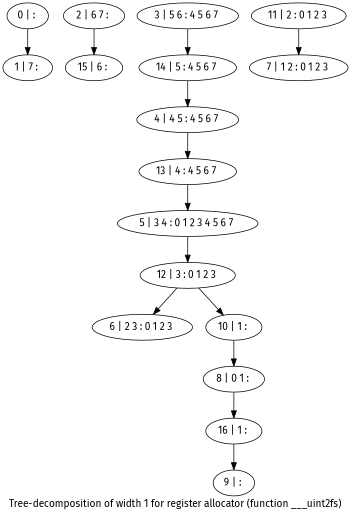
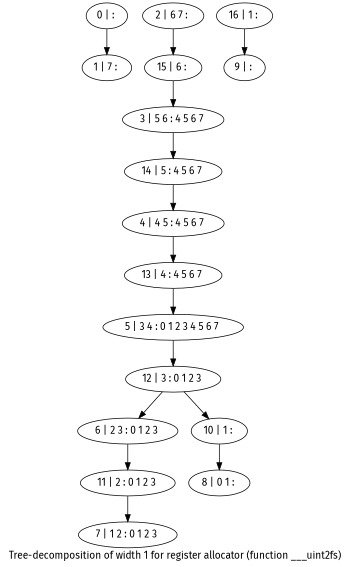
edge "15 | 6 :" -> "3 | 5 6 : 4 5 6 7": added
edge "8 | 0 1 :" -> "16 | 1 :": removed
edge "6 | 2 3 : 0 1 2 3" -> "11 | 2 : 0 1 2 3": added
